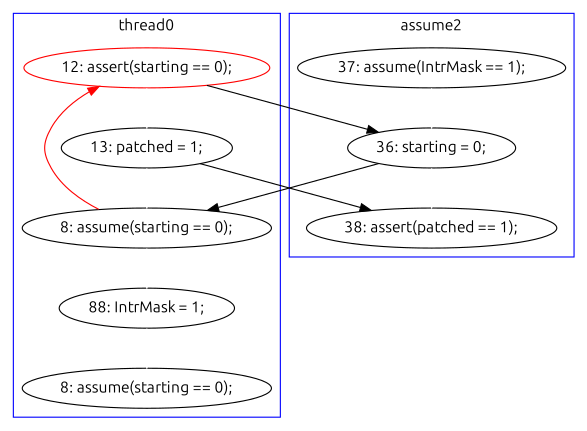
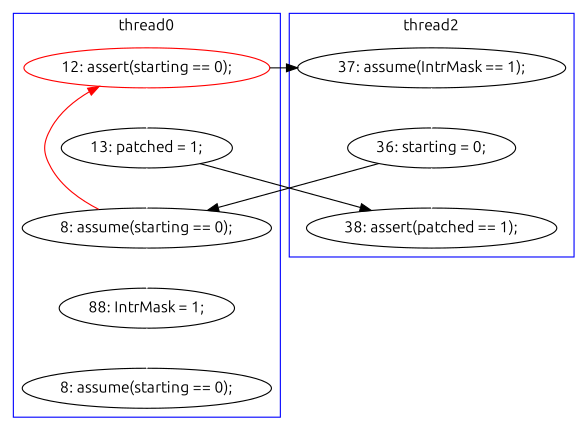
cluster "assume2": label "assume2" -> "thread2"
edge "12: assert(starting == 0);" -> "36: starting = 0;": now "12: assert(starting == 0);" -> "37: assume(IntrMask == 1);"
